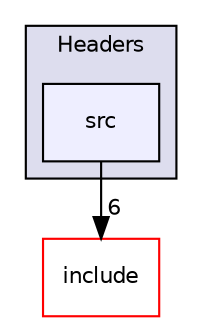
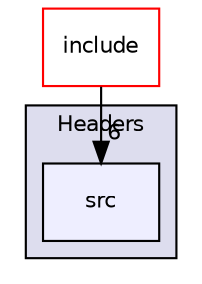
edge "src" -> "include": reversed
